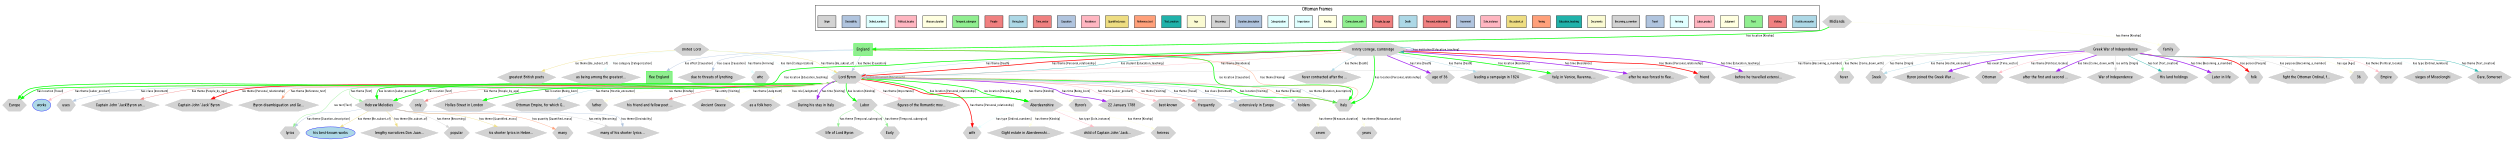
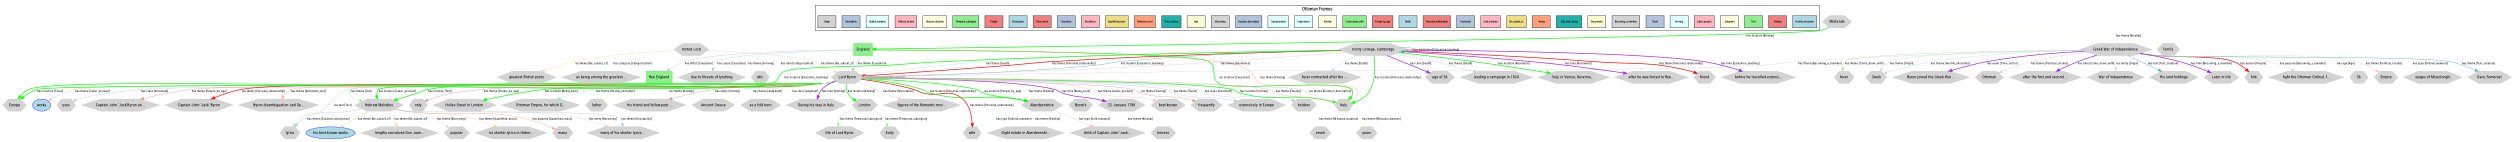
node "Education_teaching": label "Education_teaching" -> "Education_being"
node "Labor": label "Labor" -> "London"
